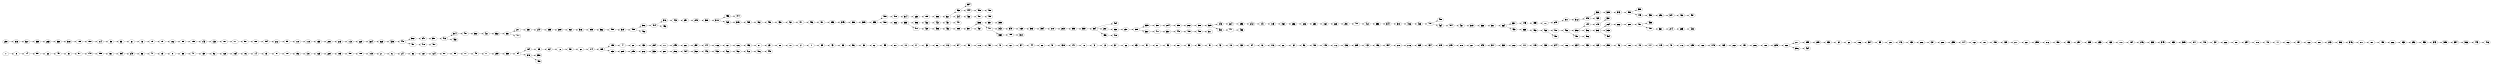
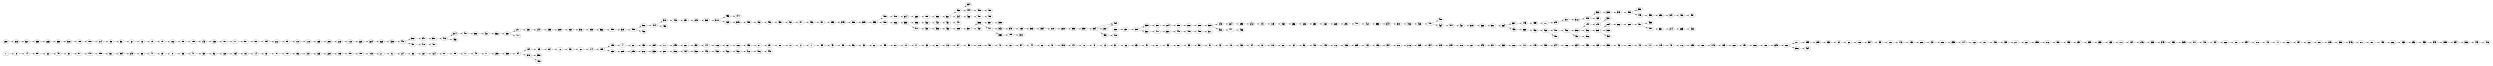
edge "267" -> "232": now "267" -> "454"
